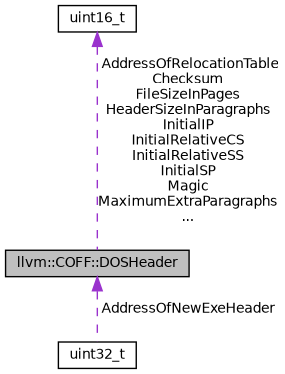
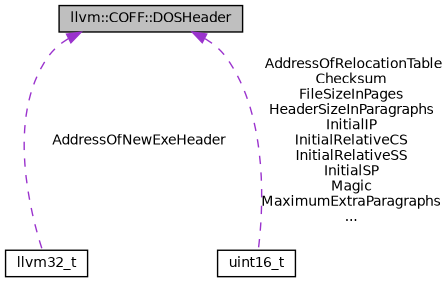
edge "llvm::COFF::DOSHeader" -> "uint16_t": reversed
node "uint32_t": label "uint32_t" -> "llvm32_t"
